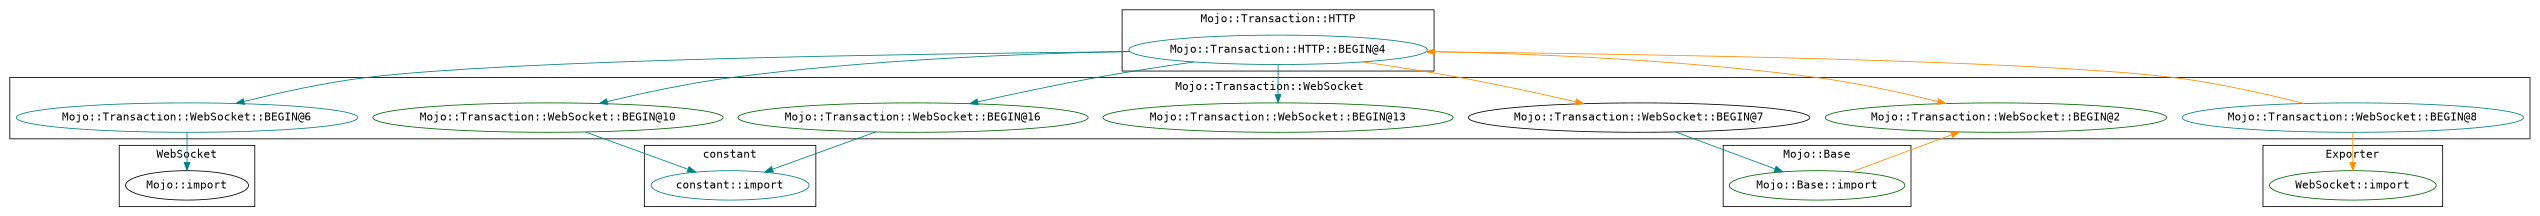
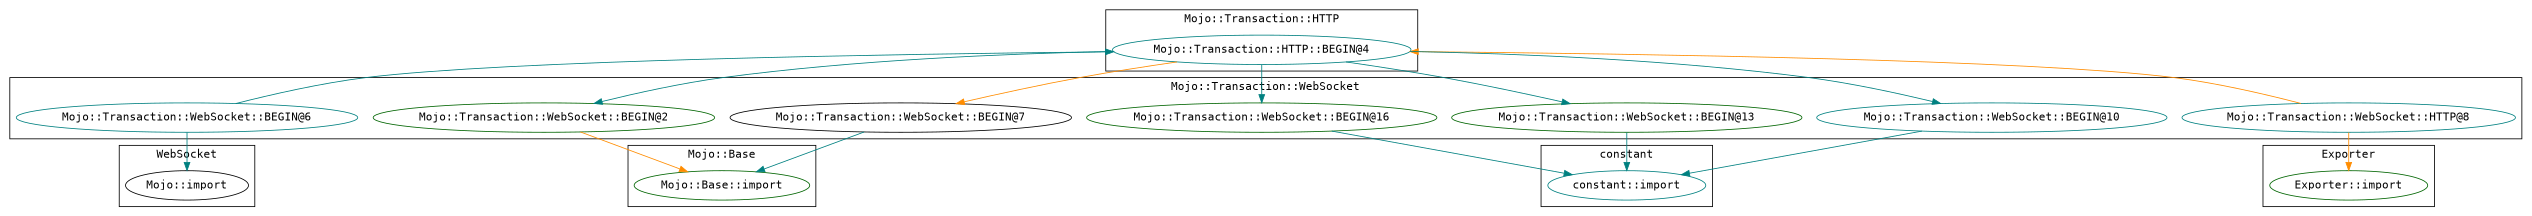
edge "Mojo::Transaction::HTTP::BEGIN@4" -> "Mojo::Transaction::WebSocket::BEGIN@6": reversed
edge "Mojo::Transaction::HTTP::BEGIN@4" -> "Mojo::Transaction::WebSocket::BEGIN@2": color darkorange -> teal
node "Mojo::Transaction::WebSocket::BEGIN@10": color darkgreen -> teal
node "Mojo::Transaction::WebSocket::BEGIN@8": label "Mojo::Transaction::WebSocket::BEGIN@8" -> "Mojo::Transaction::WebSocket::HTTP@8"
edge "Mojo::Transaction::WebSocket::BEGIN@13" -> "constant::import": added
edge "Mojo::Base::import" -> "Mojo::Transaction::WebSocket::BEGIN@2": reversed
node "WebSocket::import": label "WebSocket::import" -> "Exporter::import"
